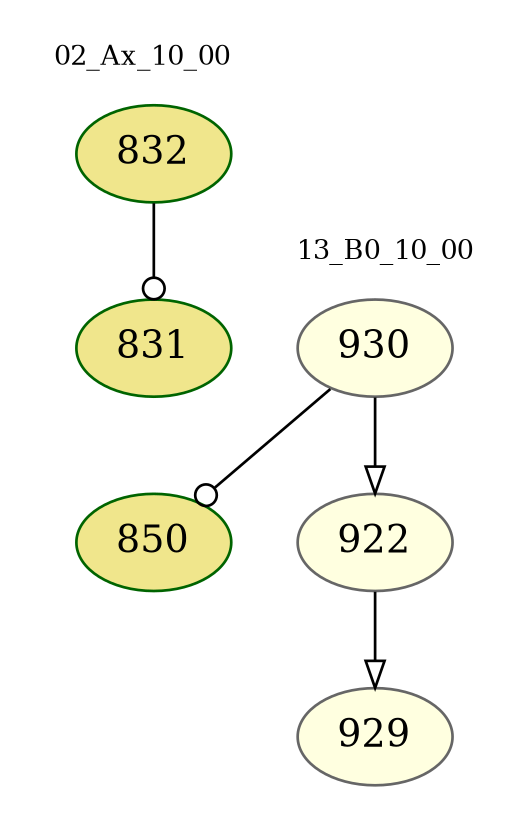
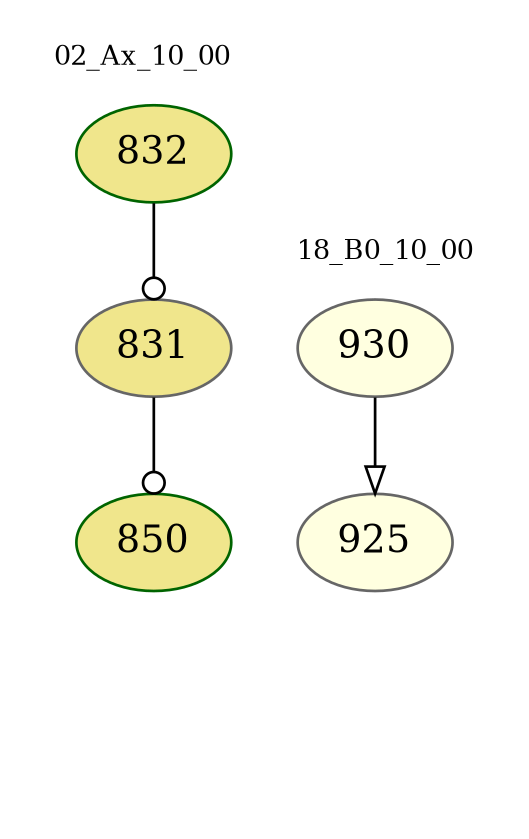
cluster "13_B0_10_00": label "13_B0_10_00" -> "18_B0_10_00"
node "831": color darkgreen -> gray40
edge "930" -> "850": now "831" -> "850"
node "922": label "922" -> "925"
node "929": removed
